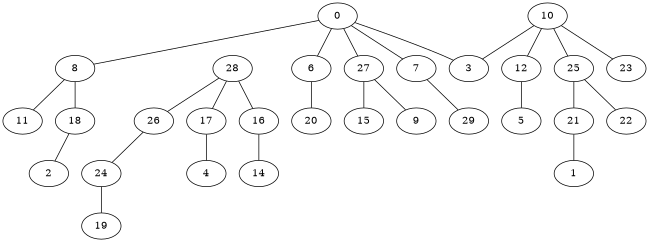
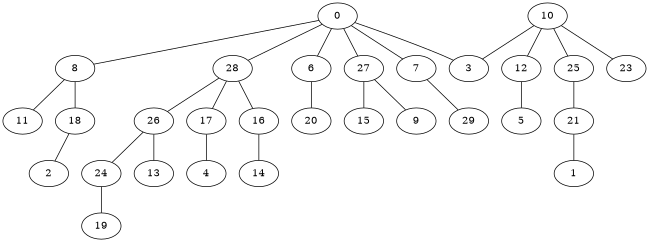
edge "0" -- "28": added
node "22": removed
node "13": added
